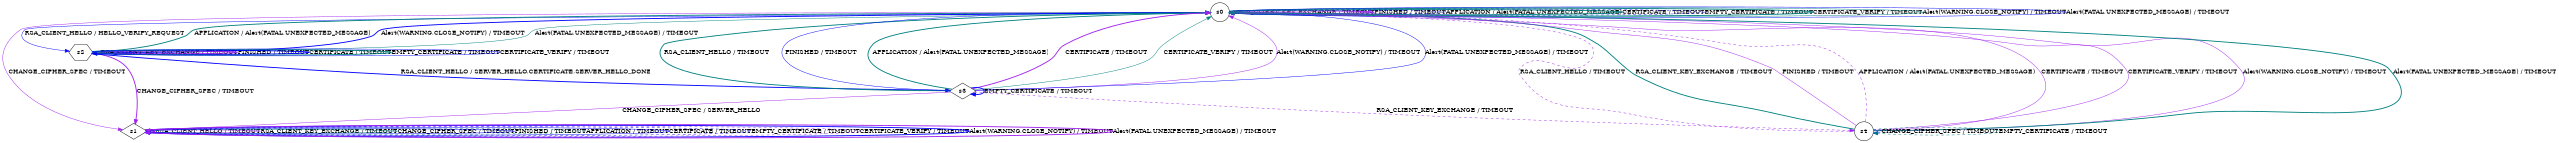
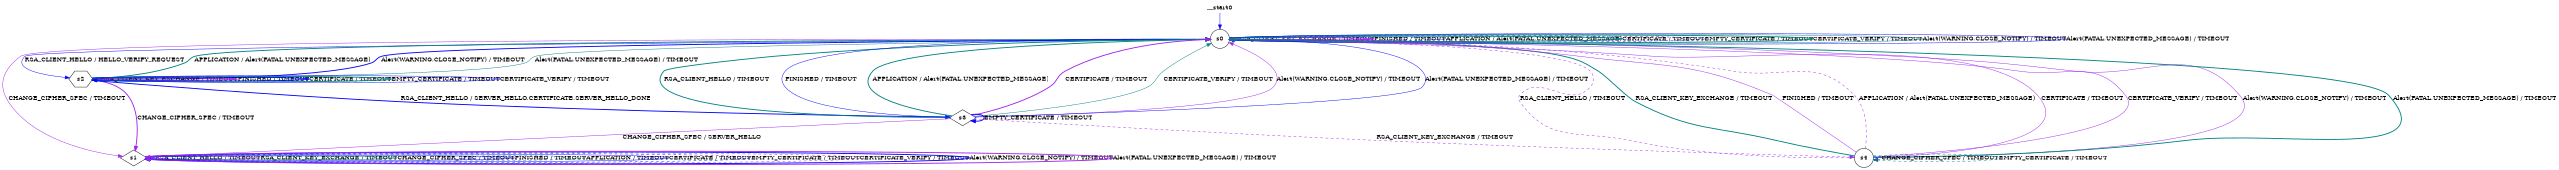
node "__start0": added
